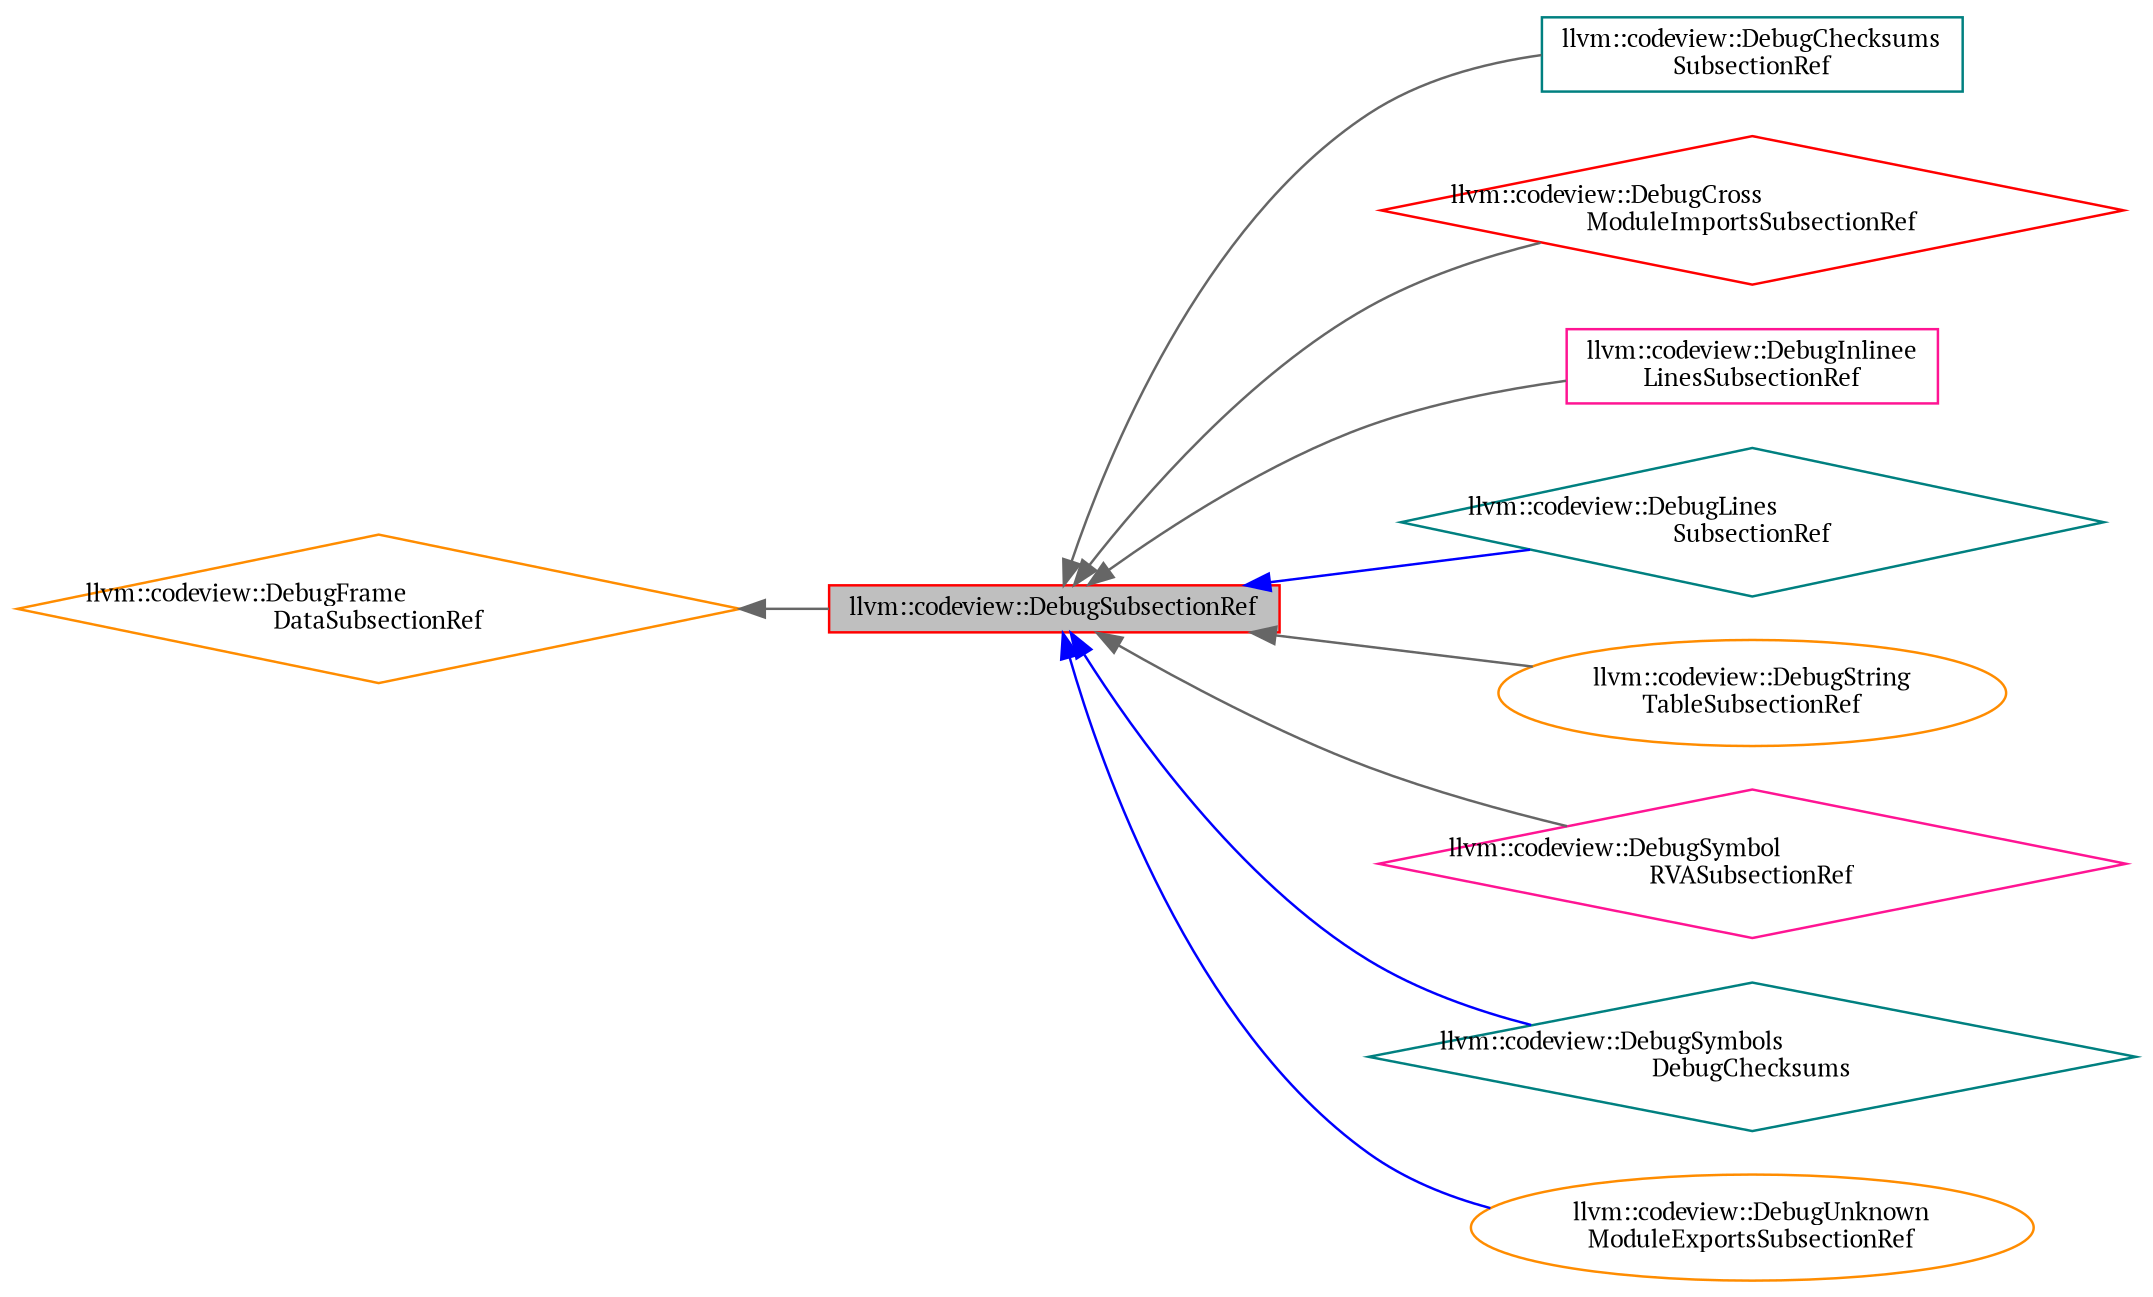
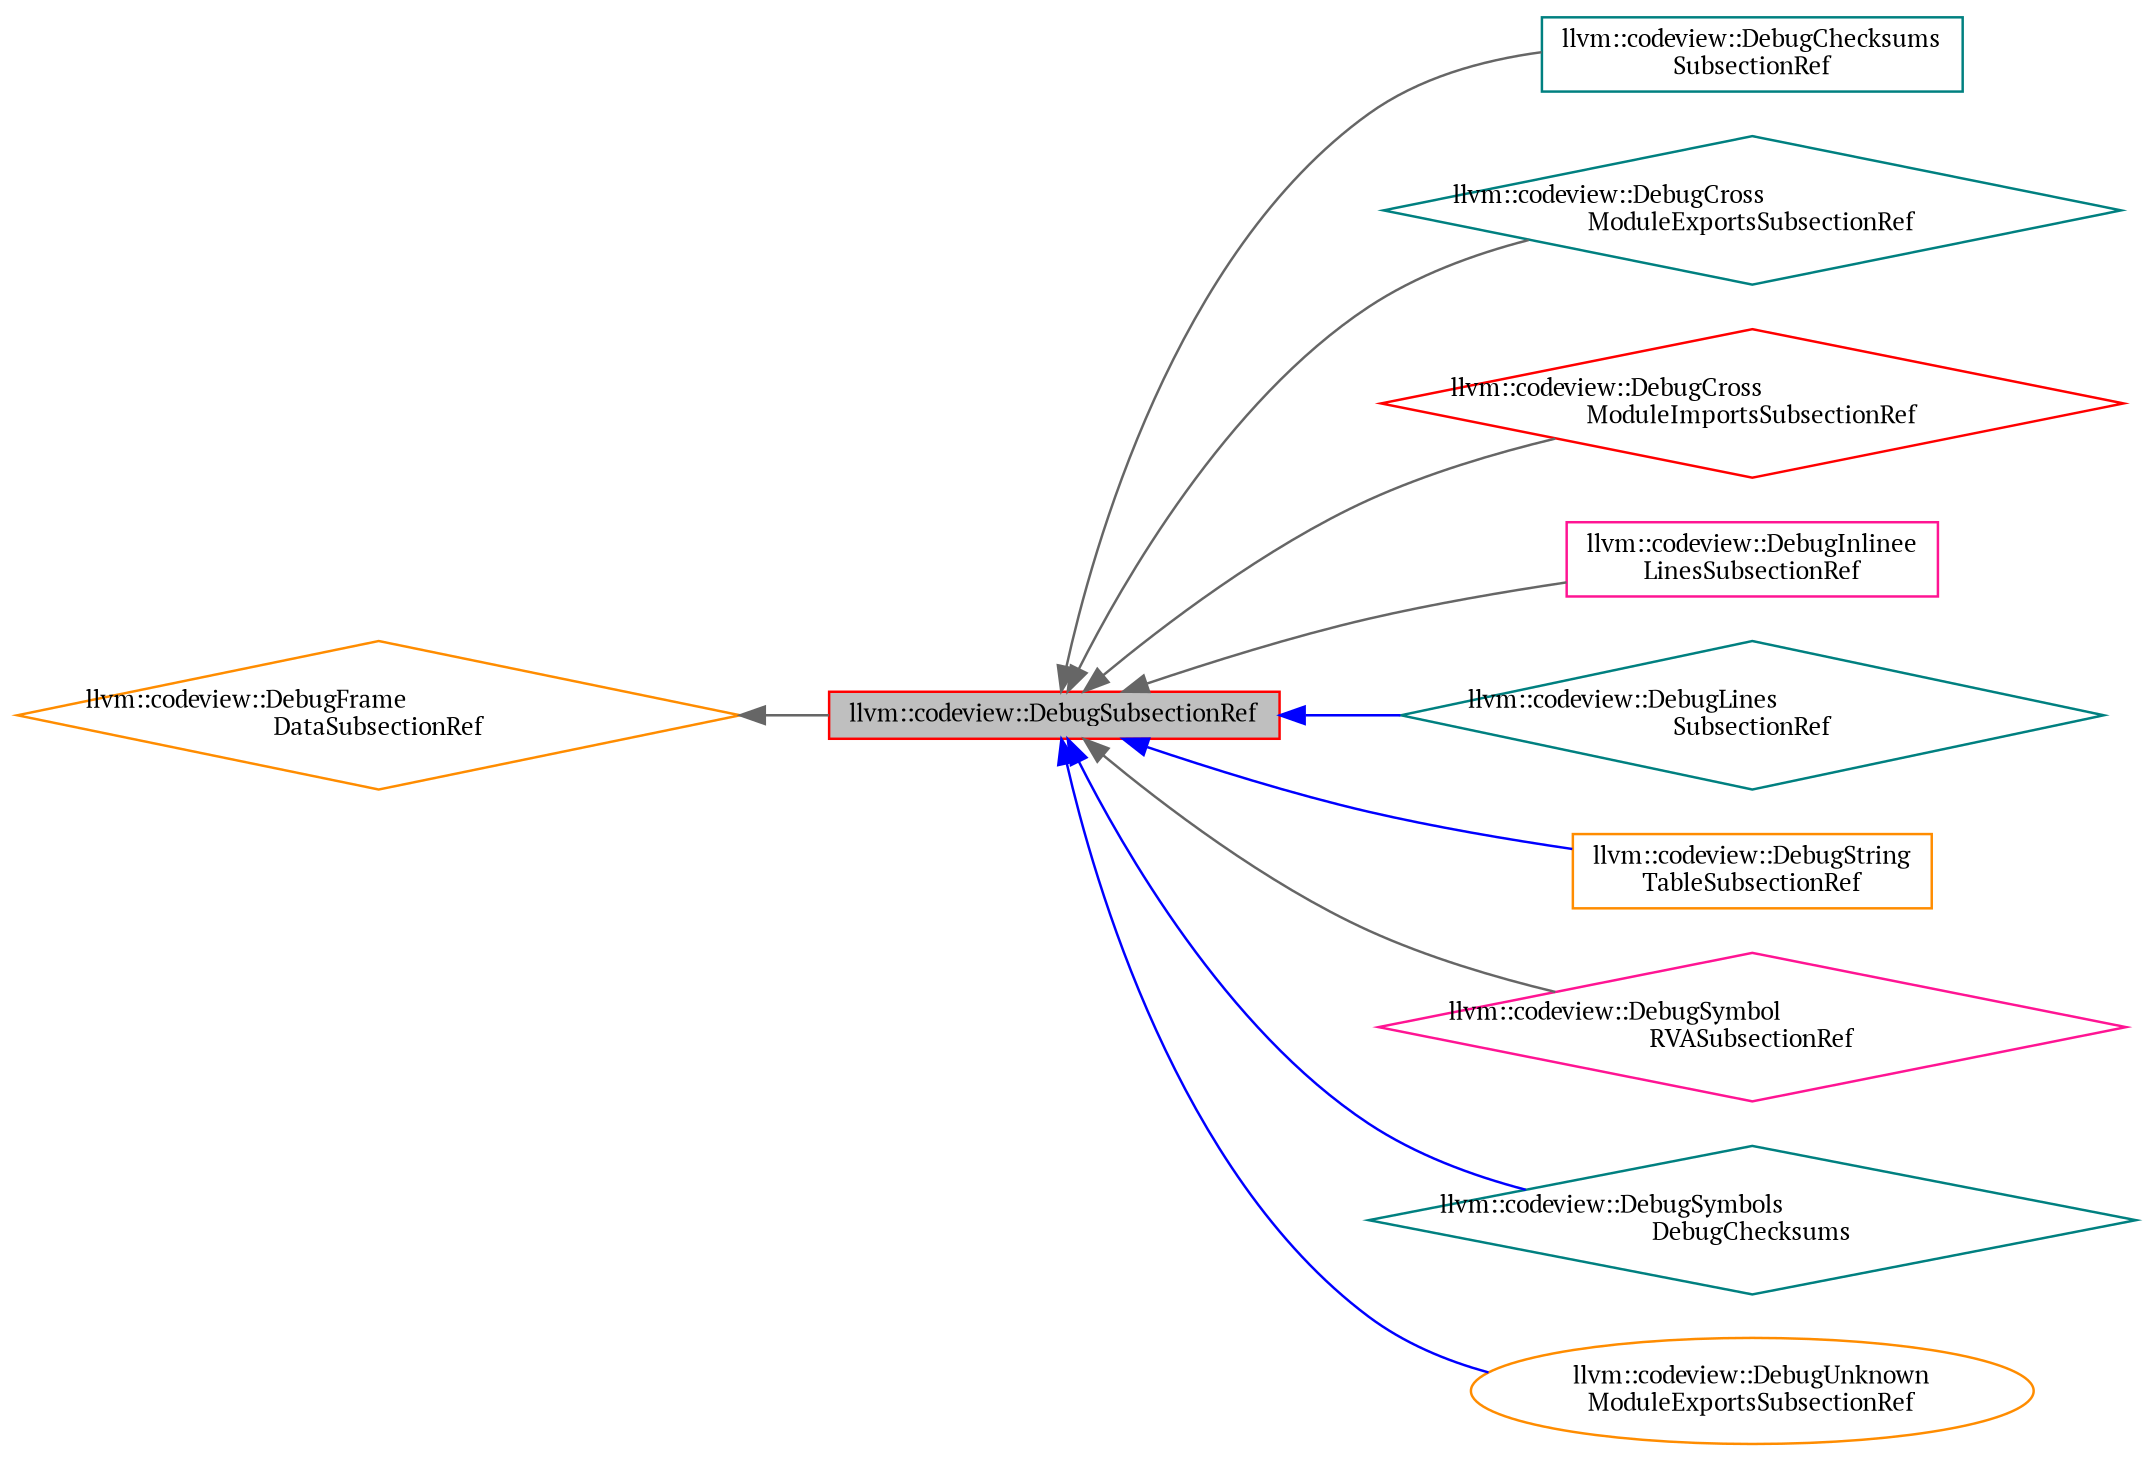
node "llvm::codeview::DebugCross ModuleExportsSubsectionRef": added
edge "llvm::codeview::DebugString TableSubsectionRef" -> "llvm::codeview::DebugSubsectionRef": color gray40 -> blue
node "llvm::codeview::DebugString TableSubsectionRef": shape ellipse -> box
